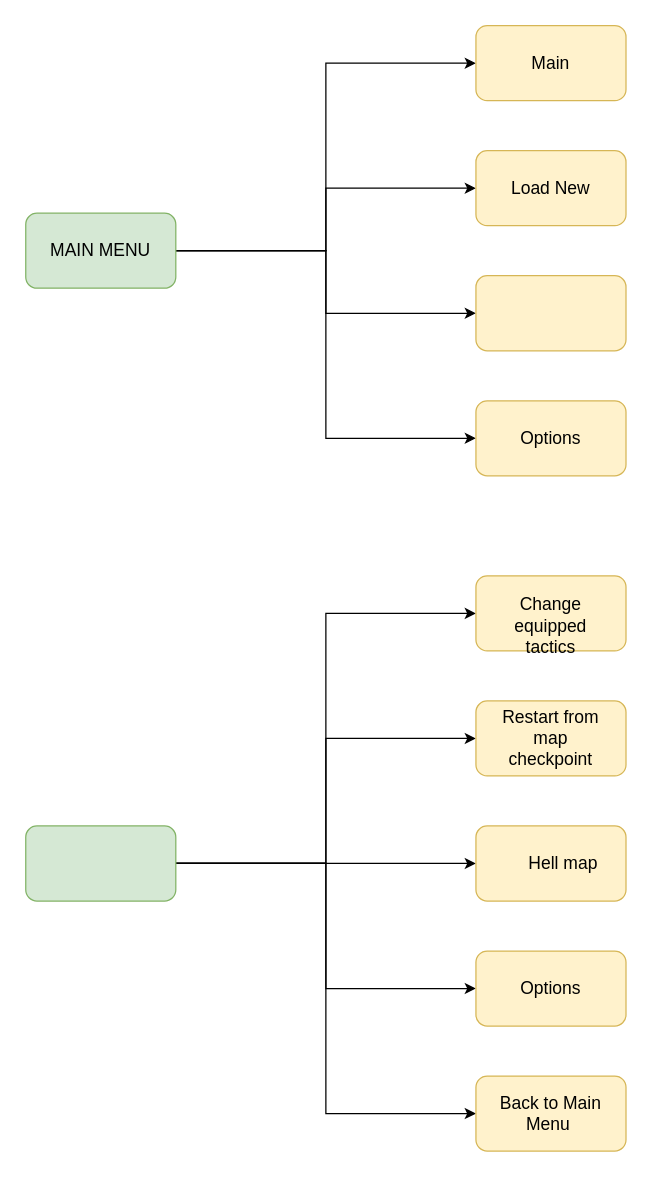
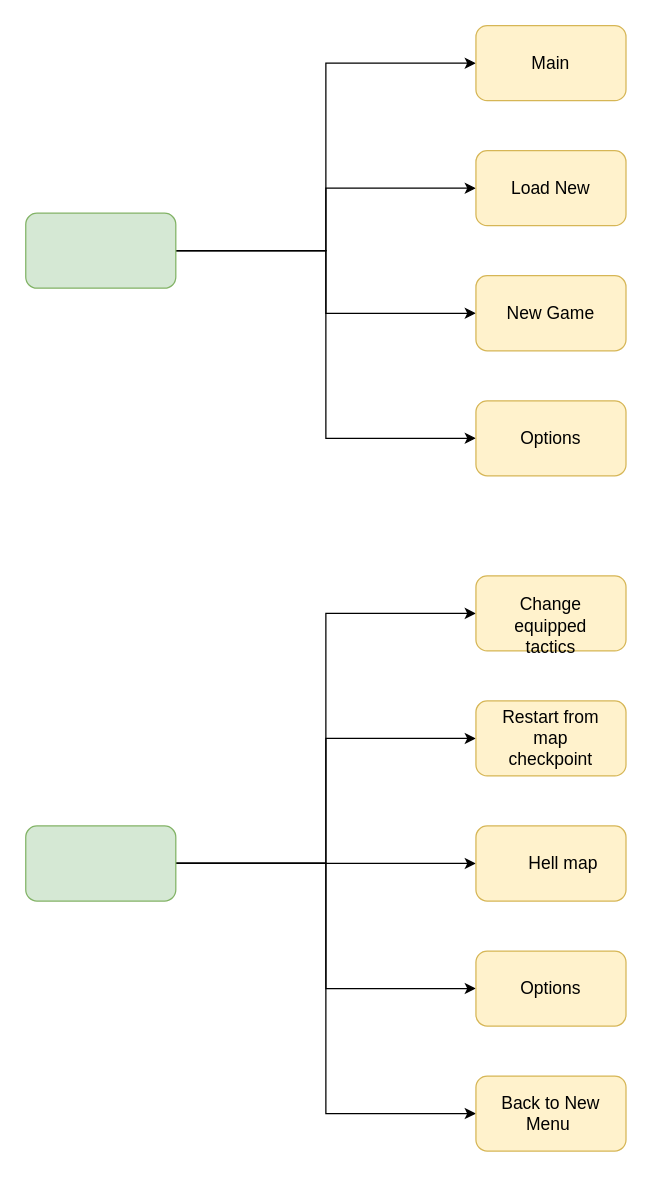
node "MAIN MENU": removed
node "New Game": added
node "Back to Main Menu": label "Back to Main Menu" -> "Back to New Menu"
